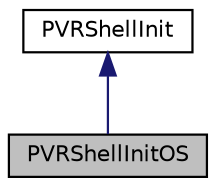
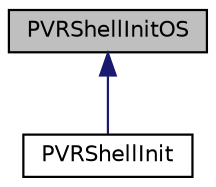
edge "PVRShellInitOS" -> "PVRShellInit": reversed
